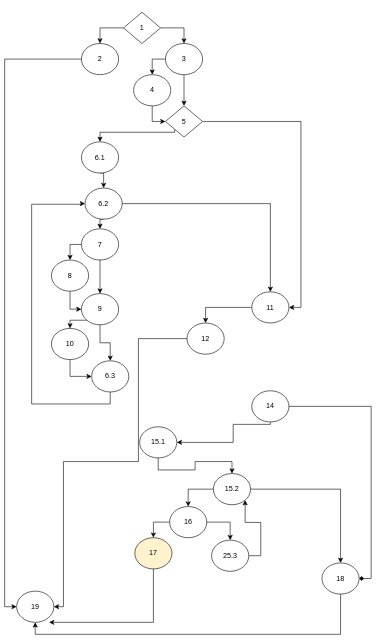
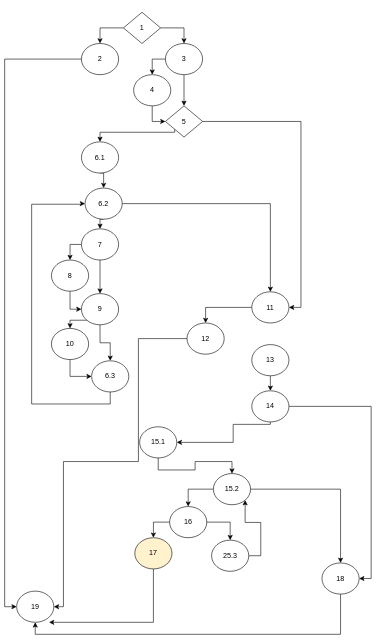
node "13": added
edge "13" -> "14": added
edge "14" -> "18": arrowhead diamond -> classic
